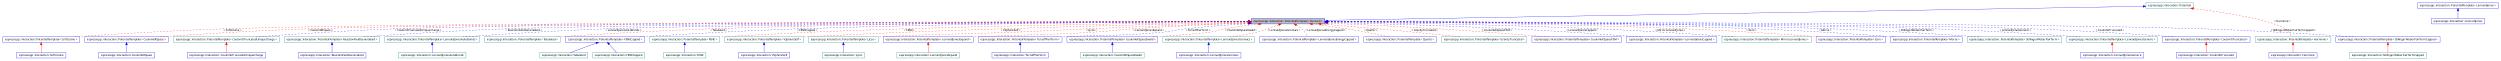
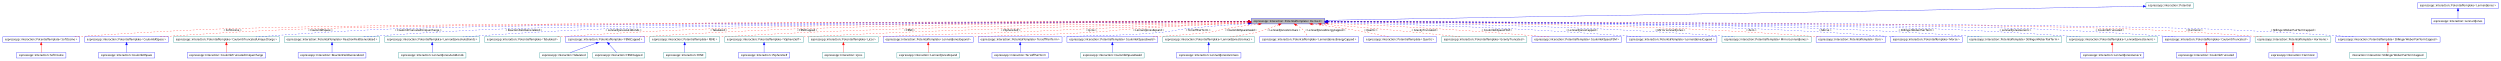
edge "espressopp::interaction::PotentialTemplate< Harmonic >" -> "espressopp::interaction::Potential": now "espressopp::interaction::PotentialTemplate< Harmonic >" -> "espressopp::interaction::PotentialTemplate< Derived >"
edge "espressopp::interaction::PotentialTemplate< FENECapped >" -> "espressopp::interaction::PotentialTemplate< Derived >": color blue -> red
edge "espressopp::interaction::LJcos" -> "espressopp::interaction::PotentialTemplate< LJcos >": color blue -> red
node "espressopp::interaction::StillingerWeberPairTermCapped": label "espressopp::interaction::StillingerWeberPairTermCapped" -> "interaction::interaction::StillingerWeberPairTermCapped"
